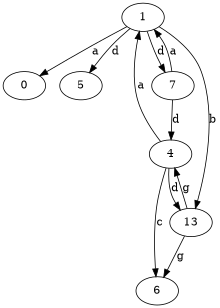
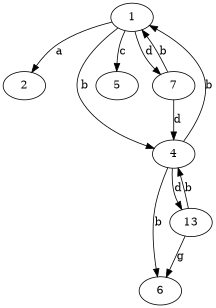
edge "1" -> "5": label "d" -> "c"
edge "7" -> "1": label "a" -> "b"
node "0": label "0" -> "2"
edge "4" -> "1": label "a" -> "b"
edge "1" -> "13": now "1" -> "4"
edge "13" -> "4": label "g" -> "b"
edge "4" -> "6": label "c" -> "b"
